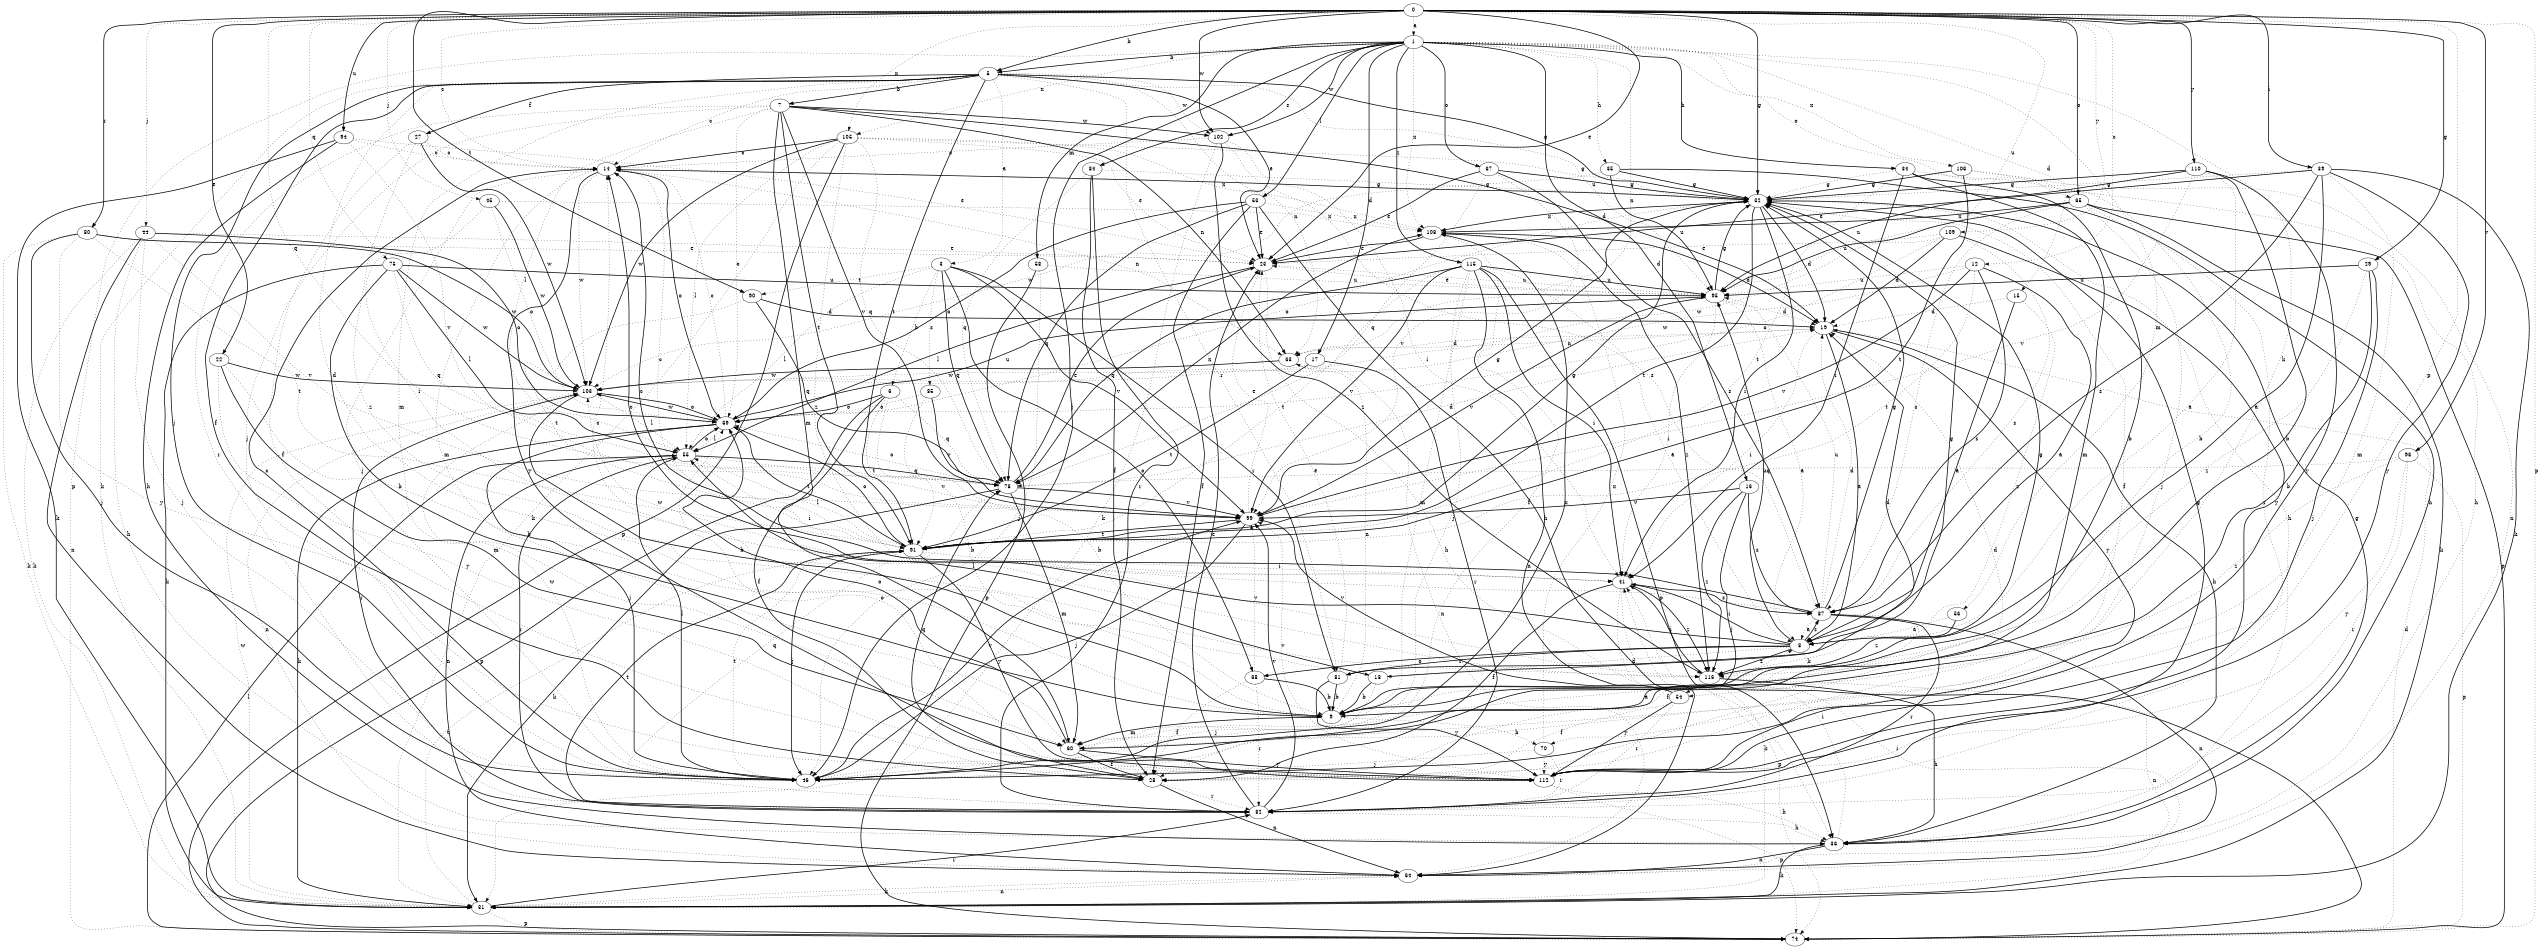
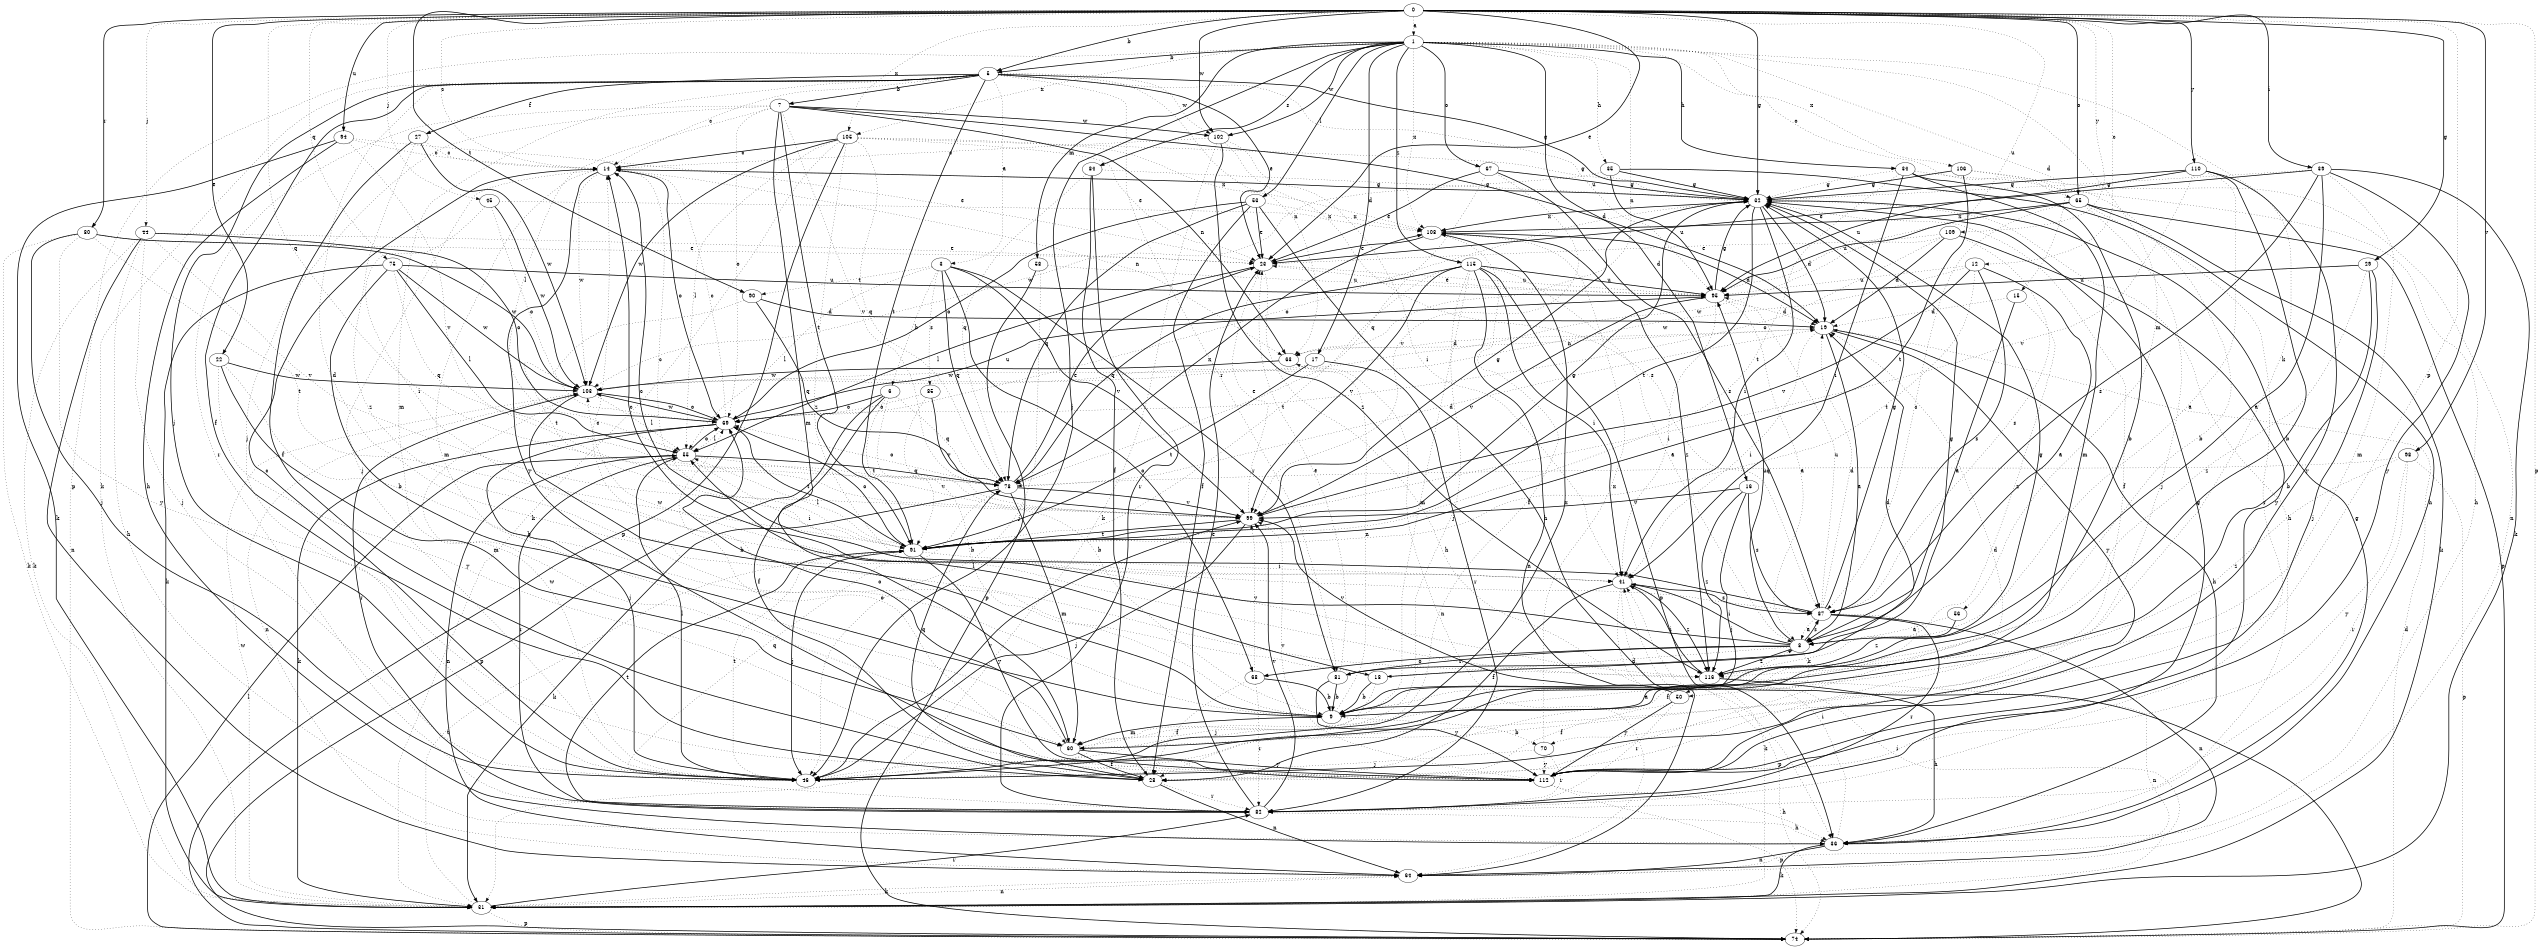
edge "7" -> "99": style bold -> dotted
edge "27" -> "28": style dotted -> bold
node "54": label "54" -> "50"
